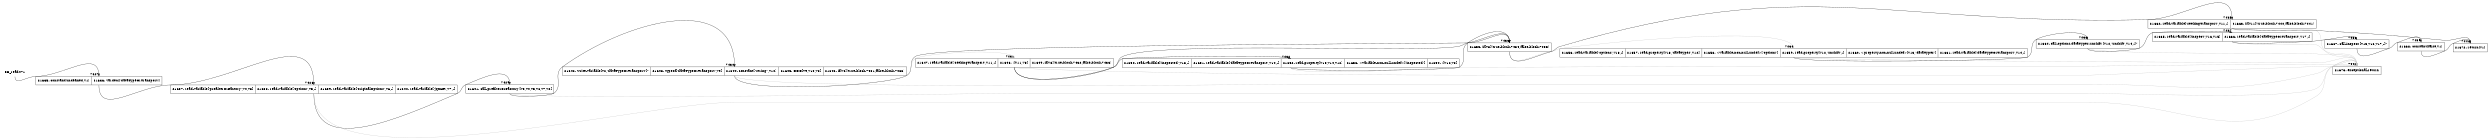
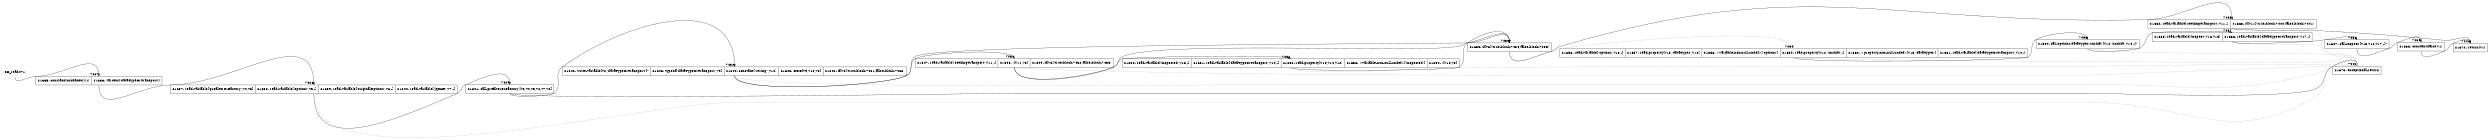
edge "21642: write-variable[v2,'dataTypeOrTransport']*" -> "21647: read-variable['seekingTransport',v11,-]": color gray -> black
edge "21641: call-prefilterOrFactory [v3,v4,v5,v6,v7,v2]" -> "21673: exceptional-return": color gray -> black
